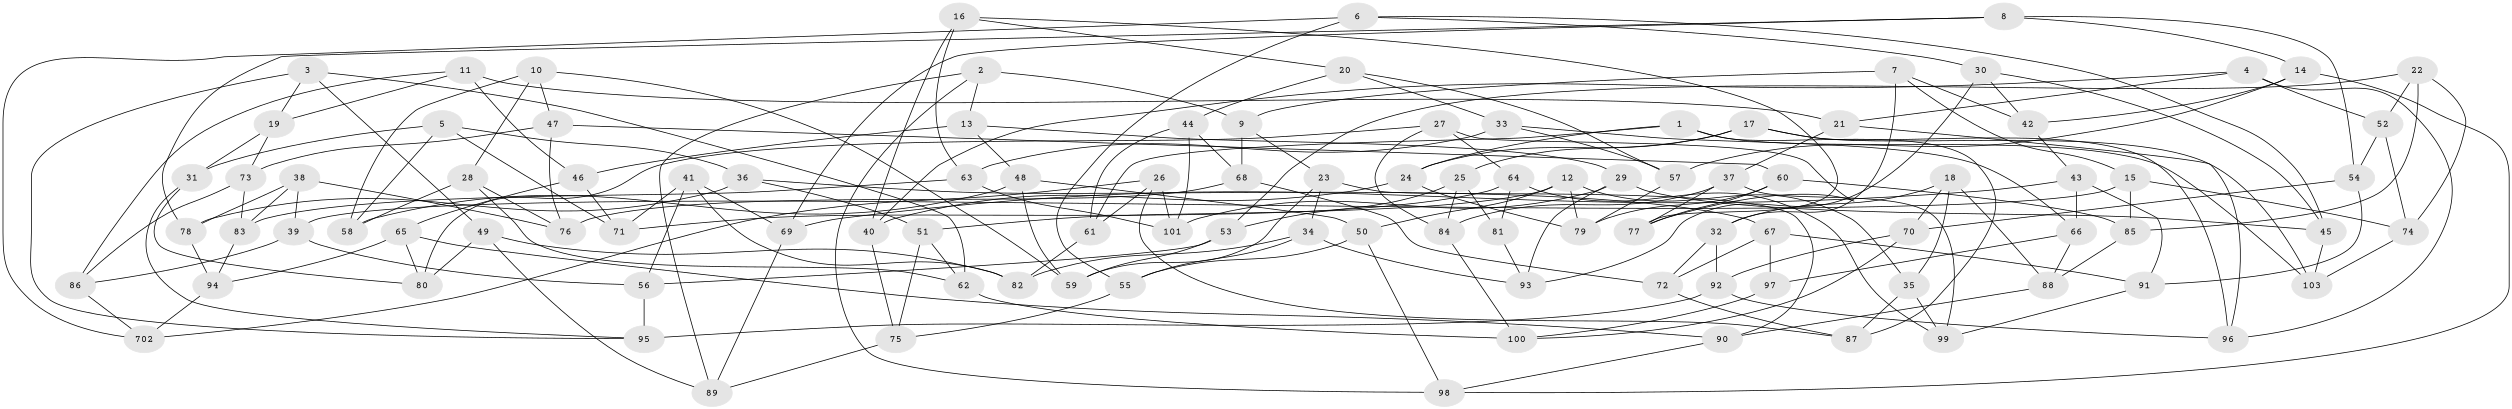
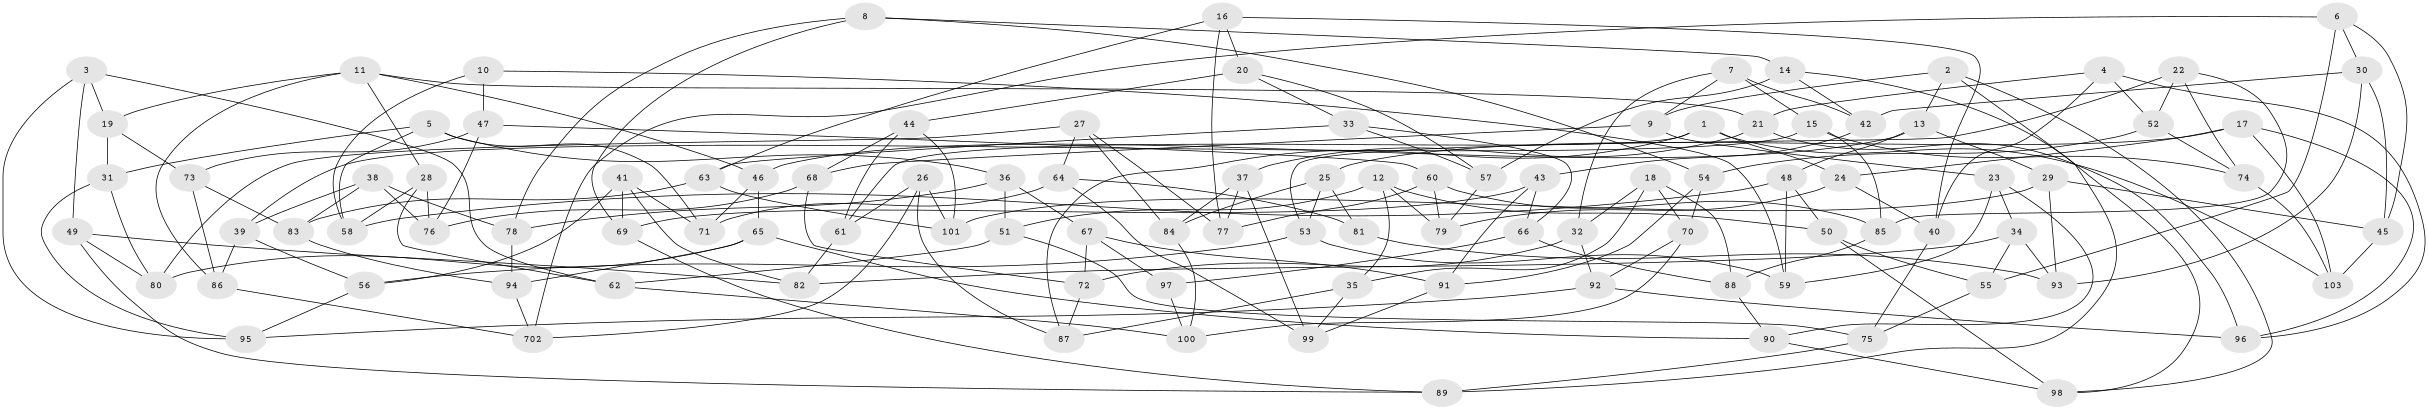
edge "10" -- "28": now "11" -- "28"
